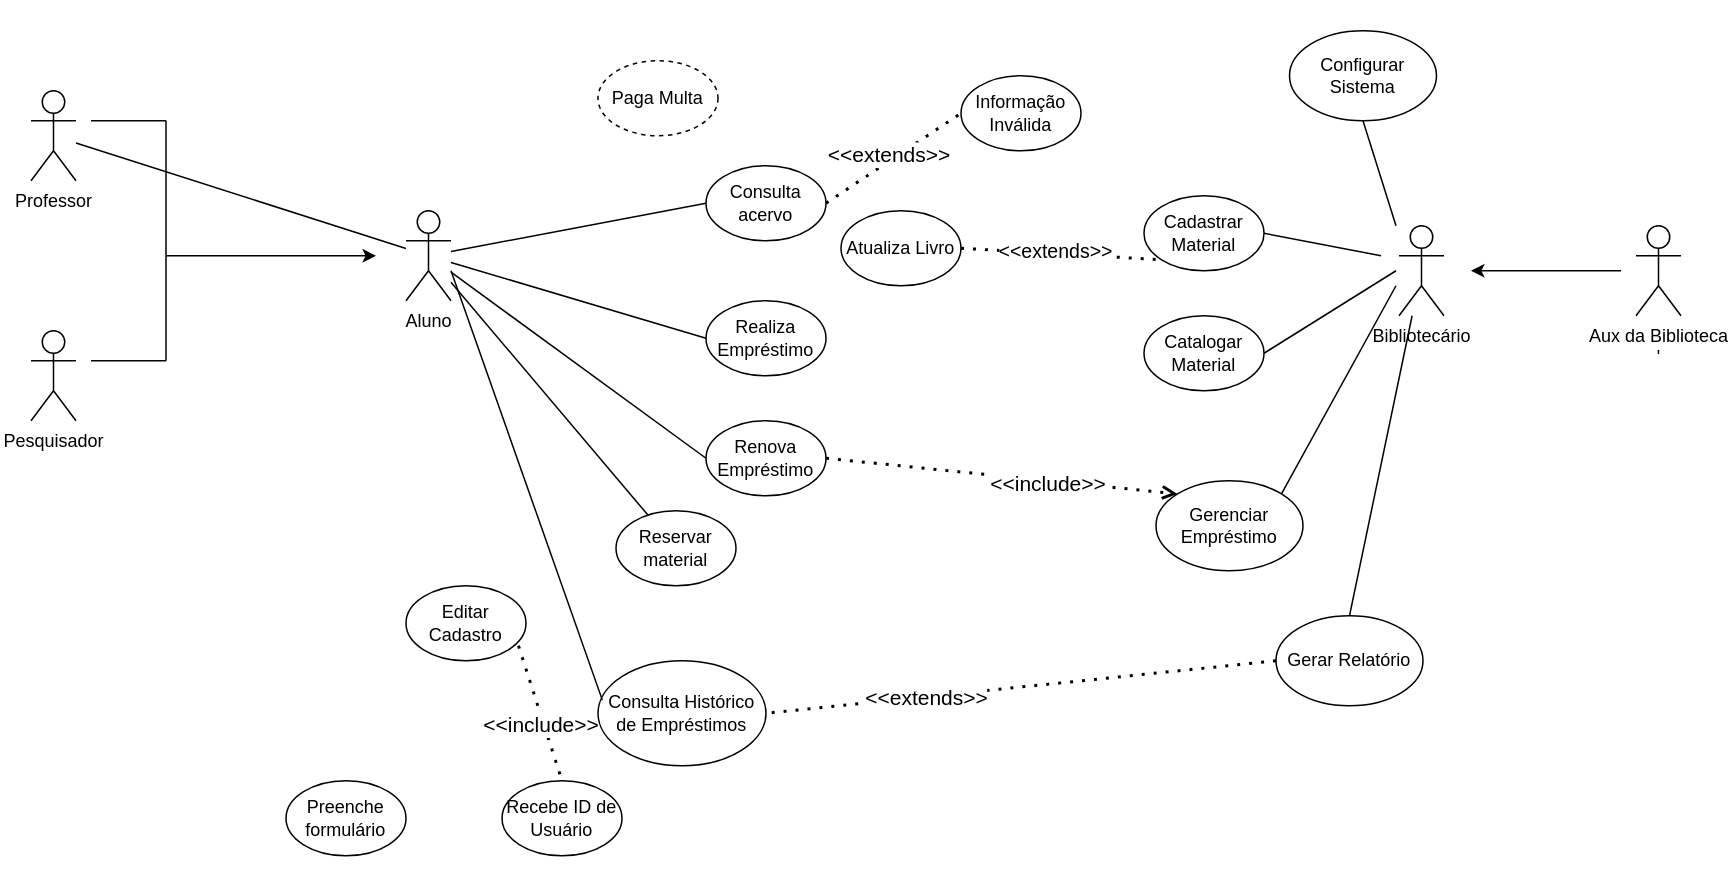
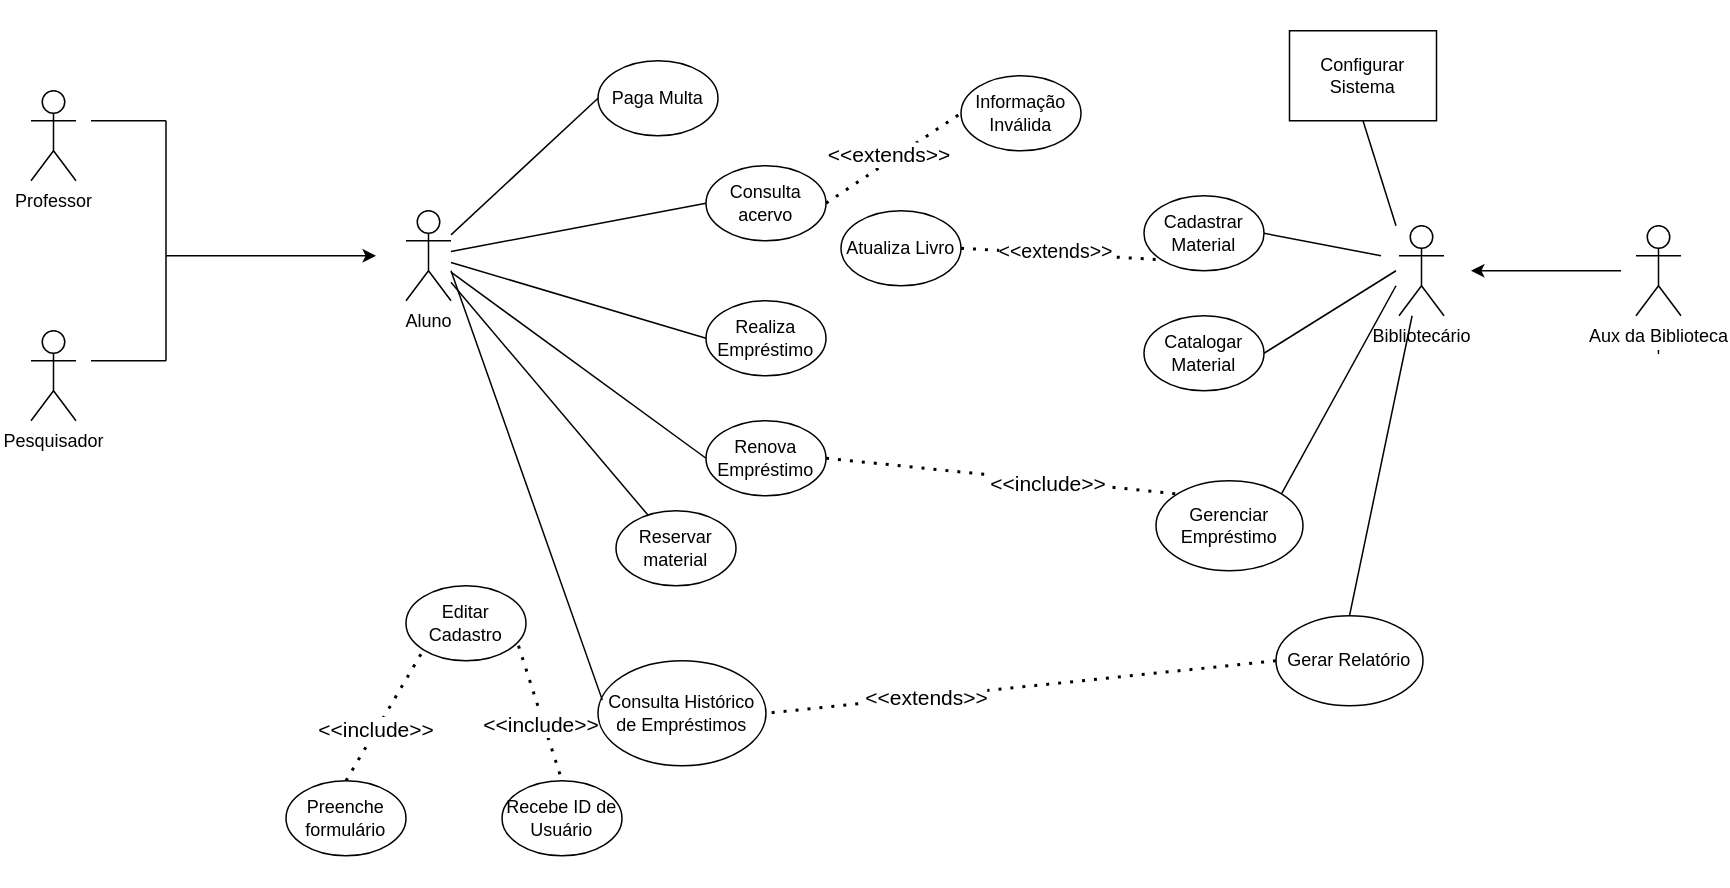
node "Configurar Sistema": shape ellipse -> rectangle
node "Paga Multa": style dashed -> solid
edge "Professor" -- "Aluno": now "Paga Multa" -- "Aluno"
edge "Renova Empréstimo" -> "Gerenciar Empréstimo": arrowhead open -> none
edge "Editar Cadastro" -- "Preenche formulário": added, label "<<include>>"
